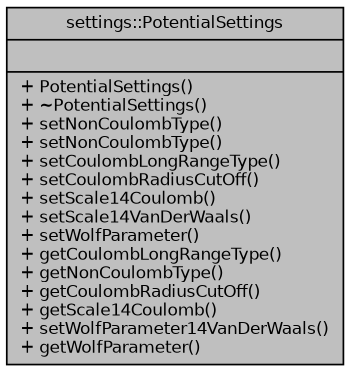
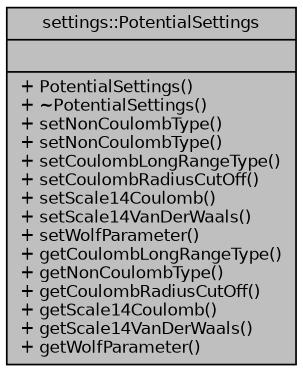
node "settings::PotentialSettings": text "+ setWolfParameter14VanDerWaals()" -> "+ getScale14VanDerWaals()"
